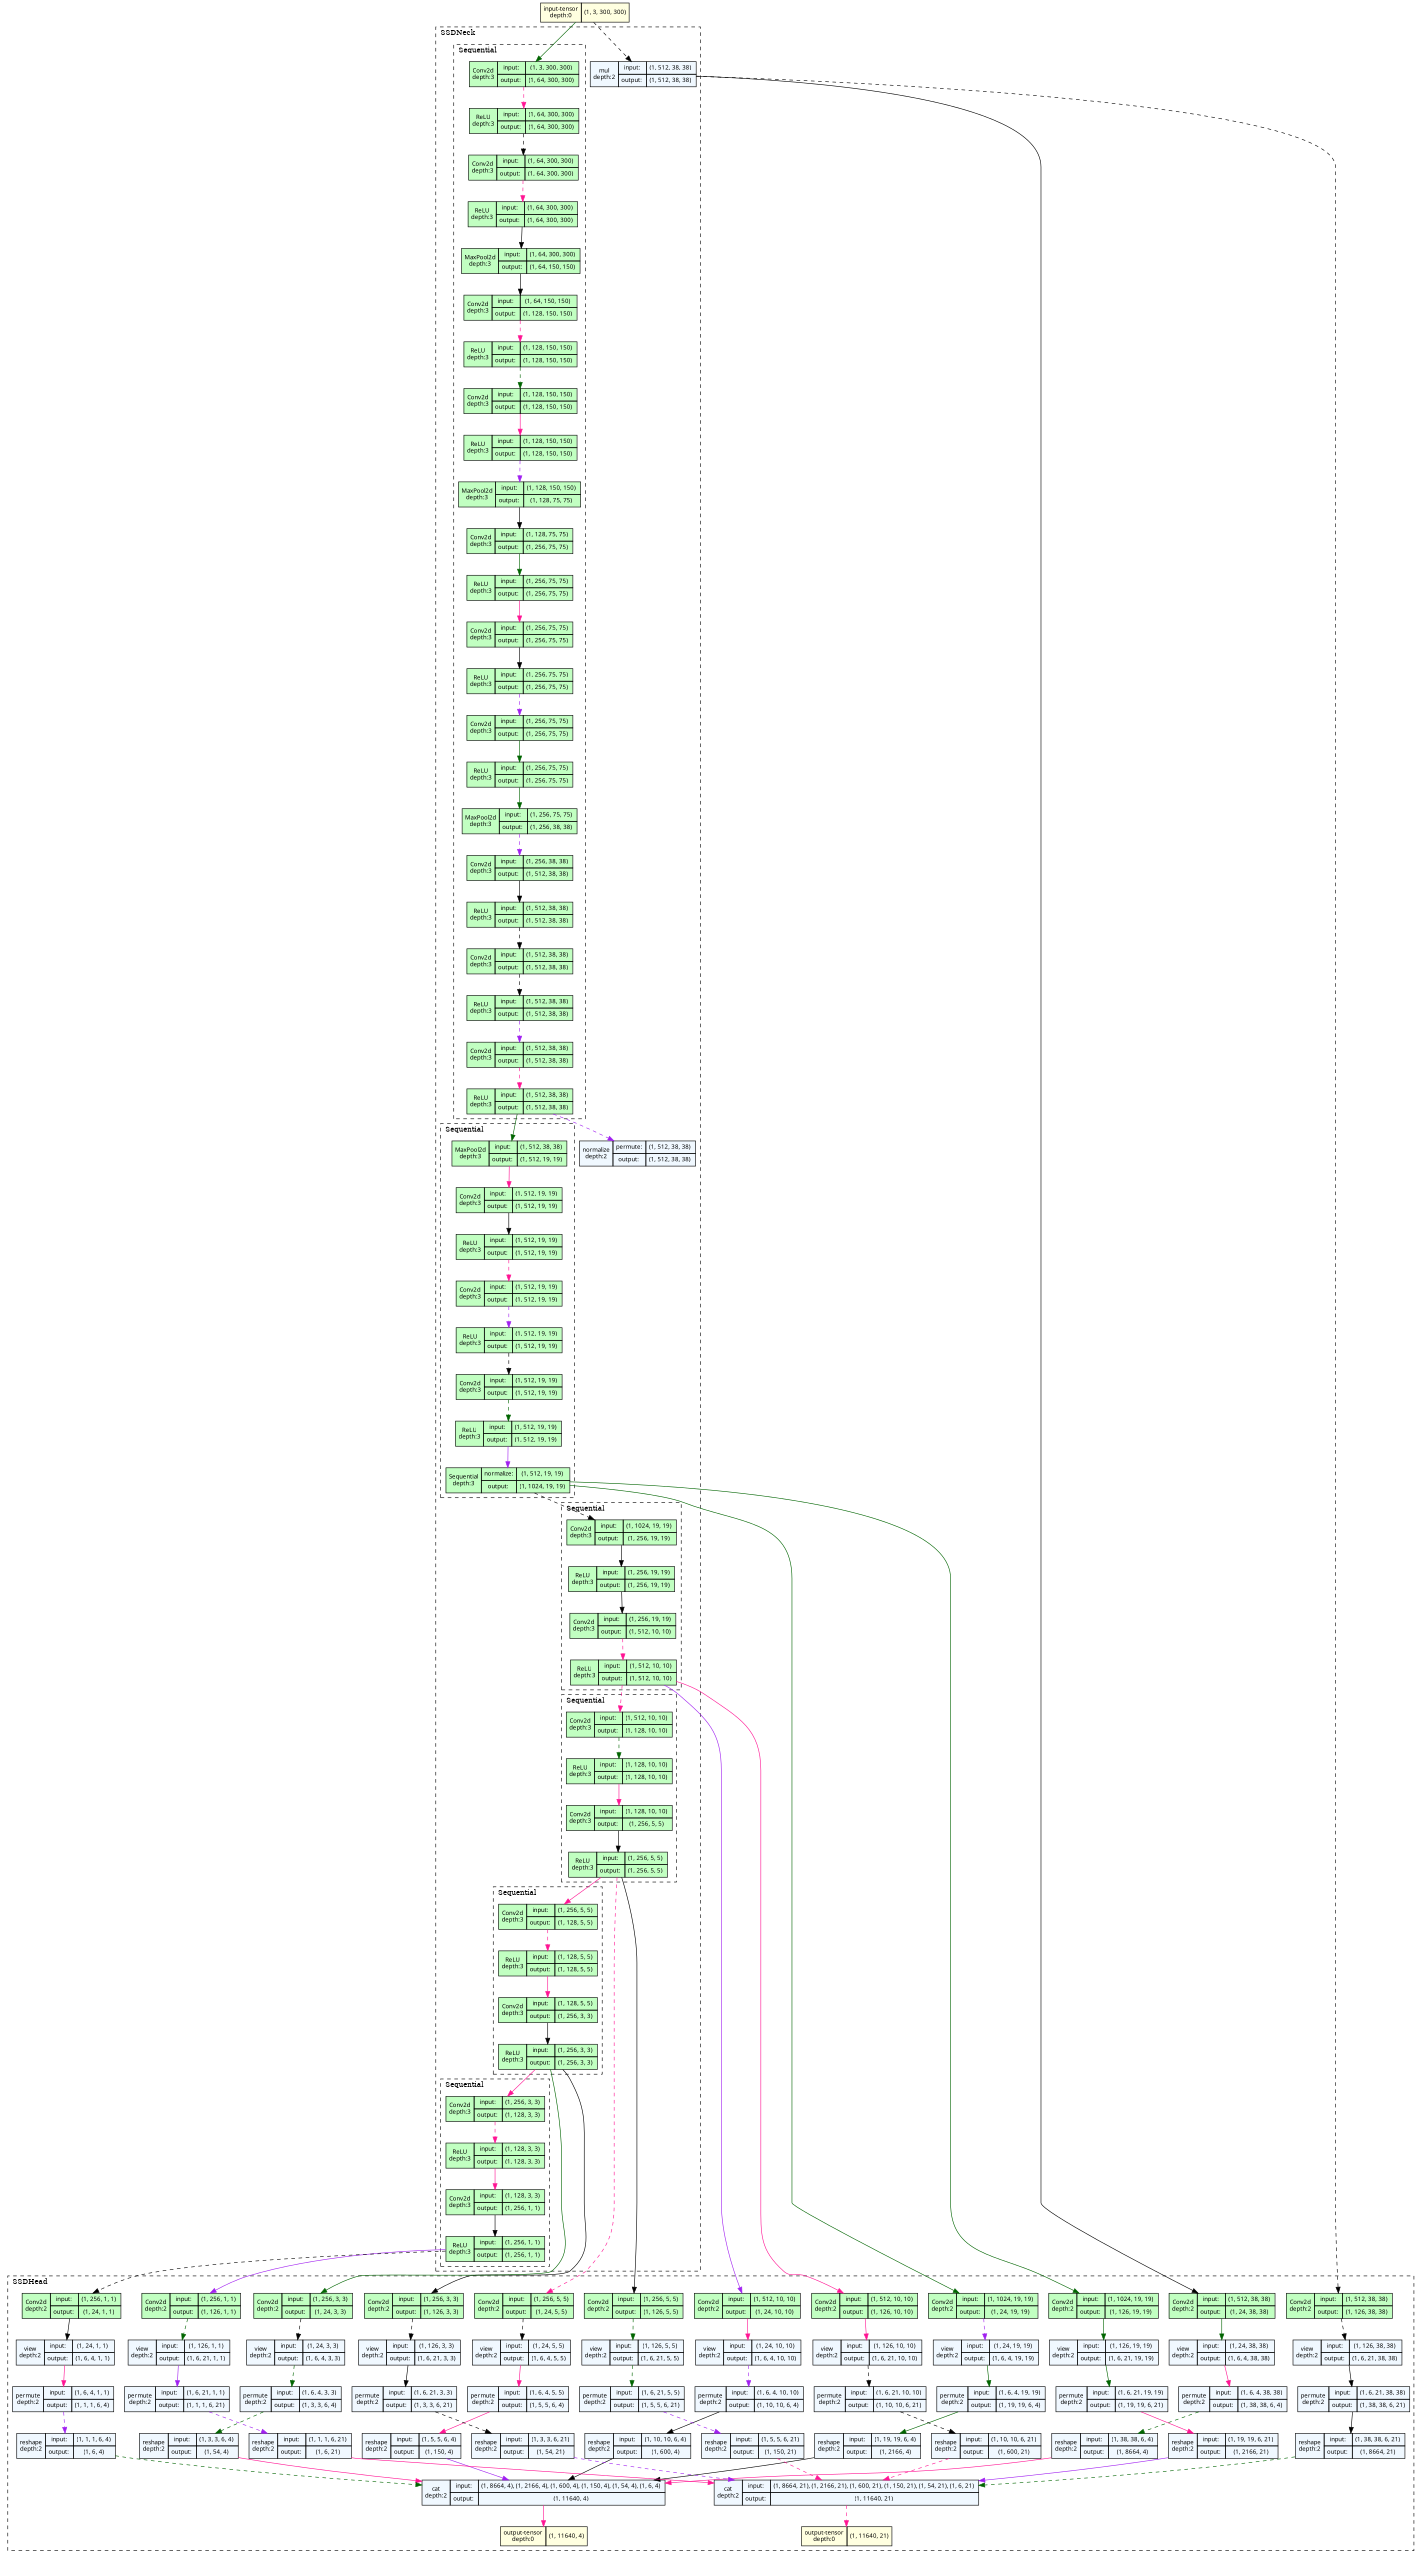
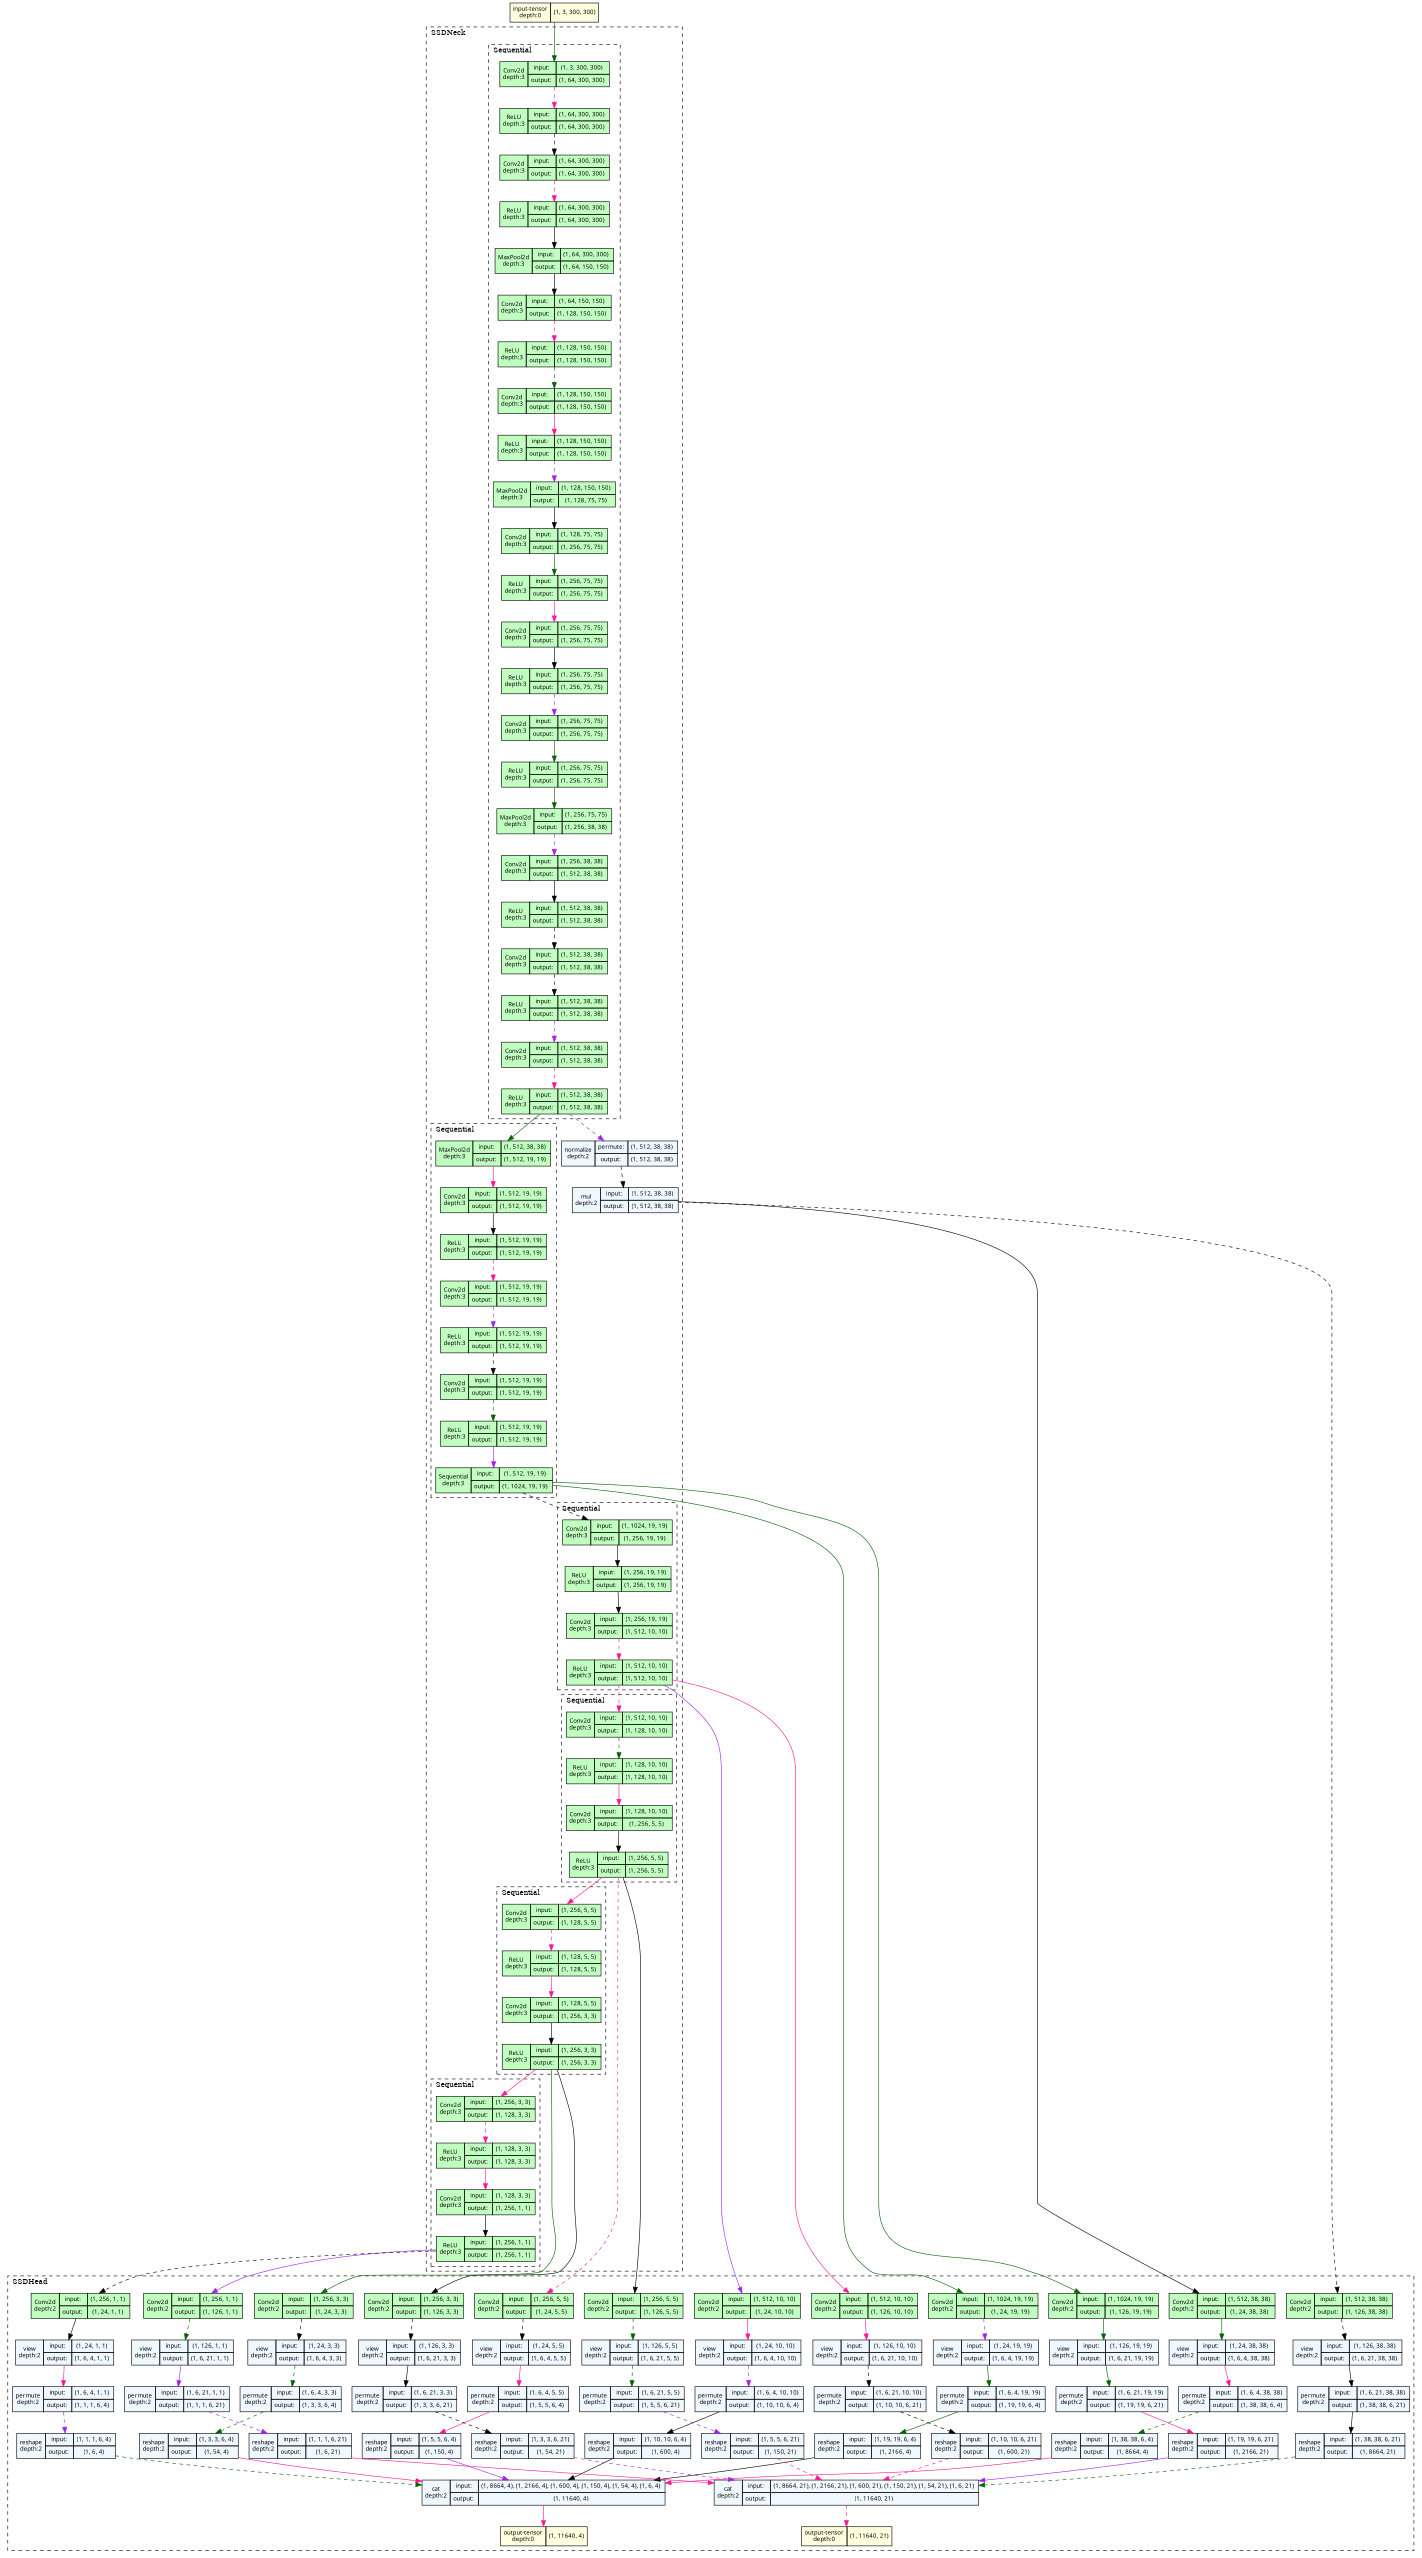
edge "input-tensor" -> "mul": now "normalize" -> "mul"
node "Sequential": text "normalize:" -> "input:"
